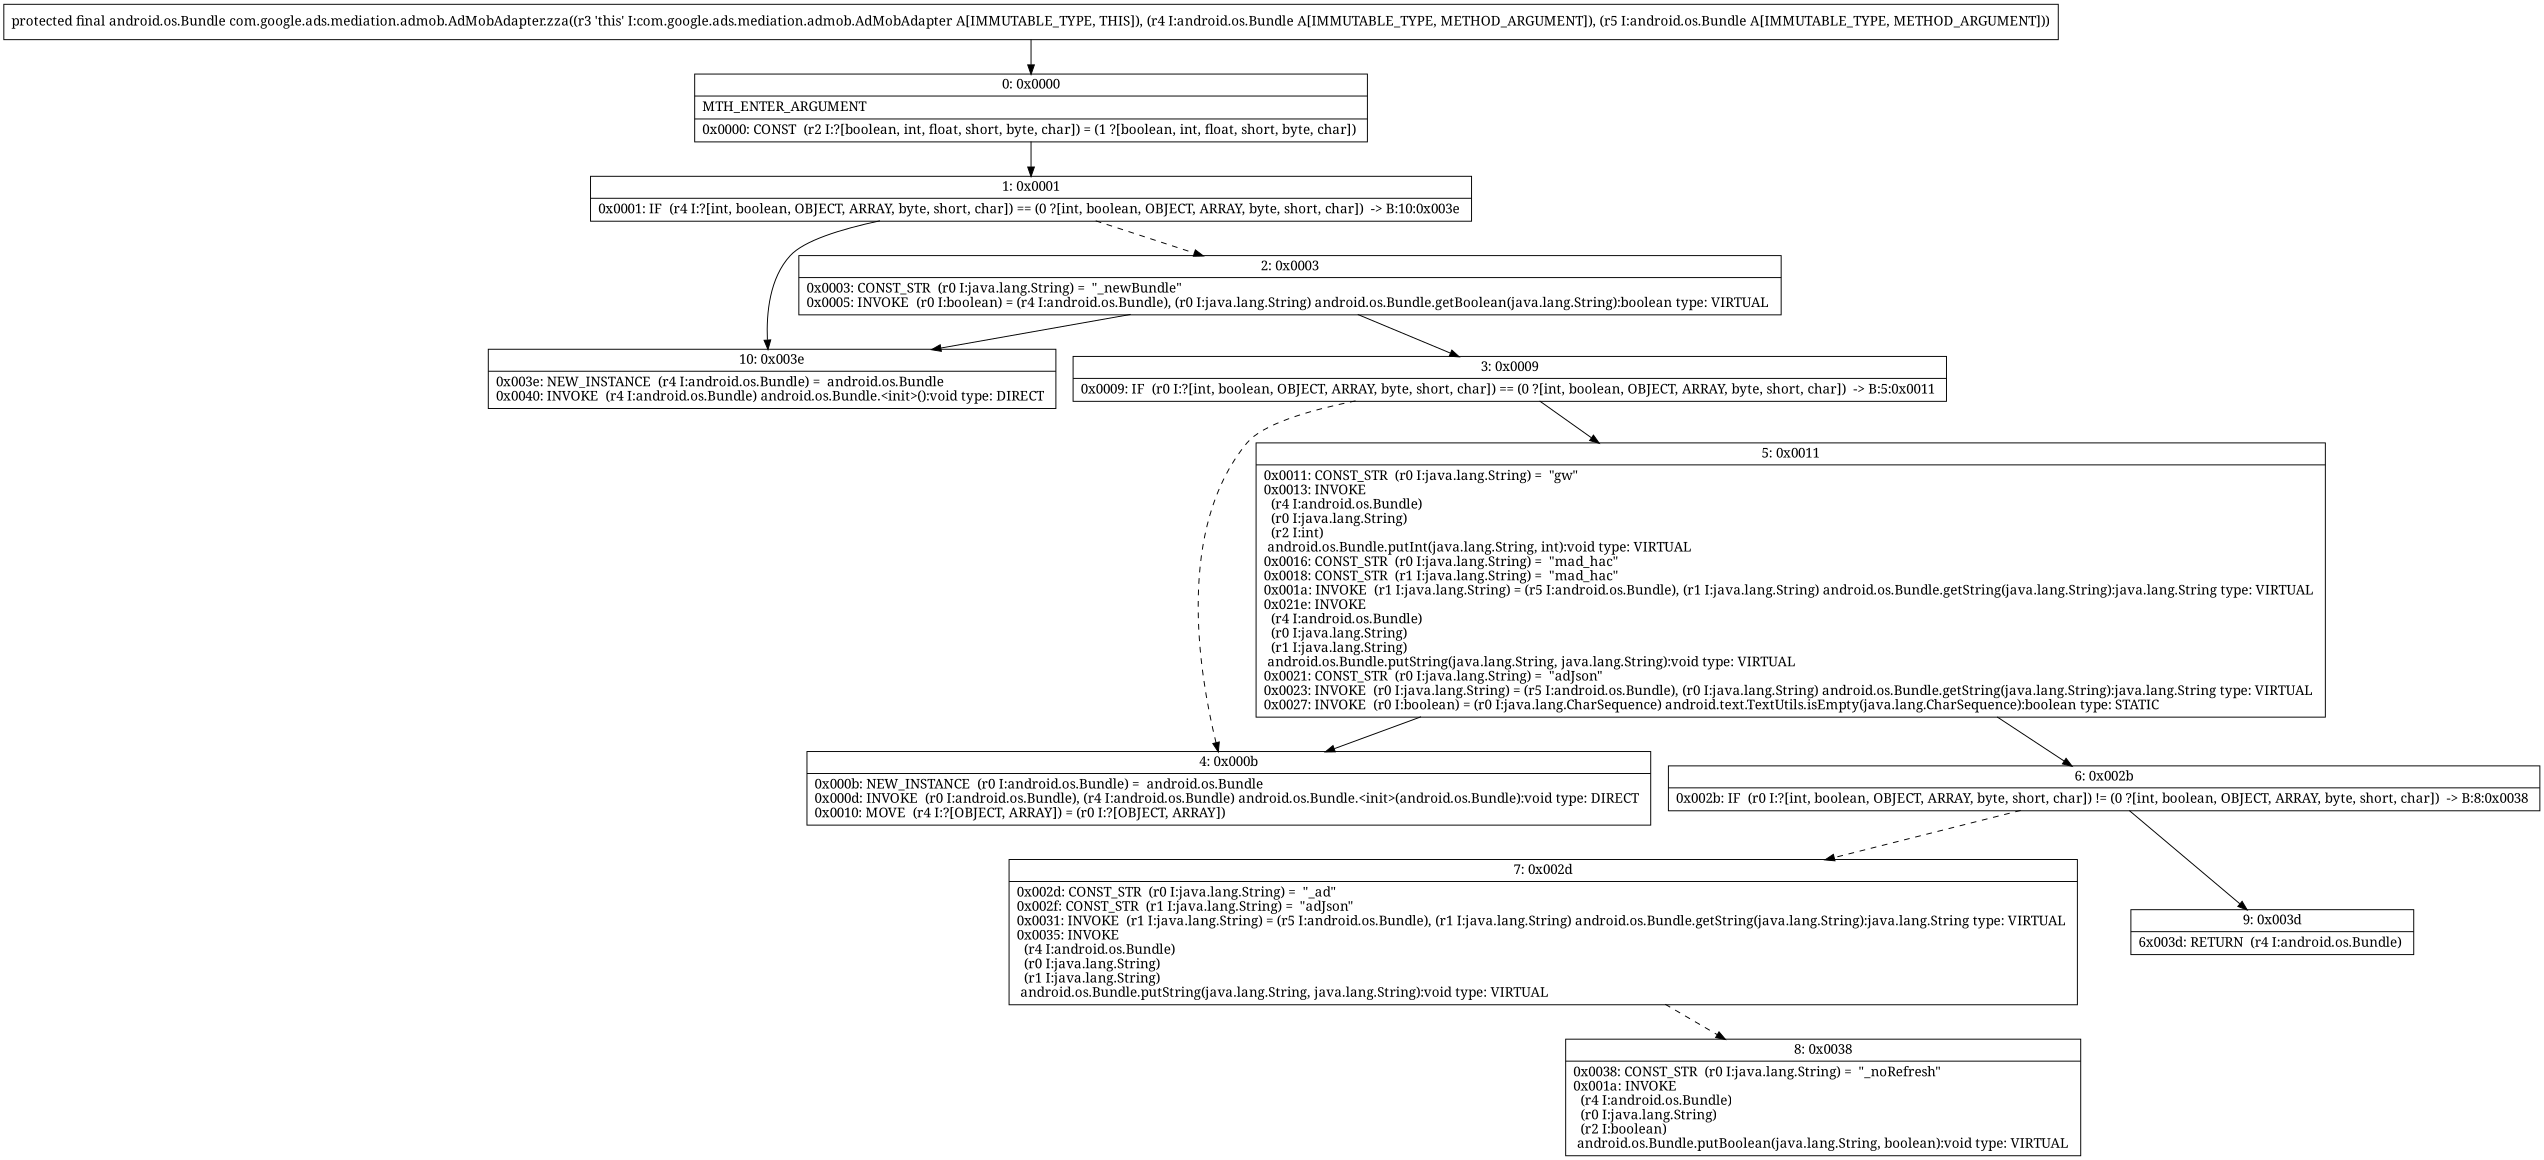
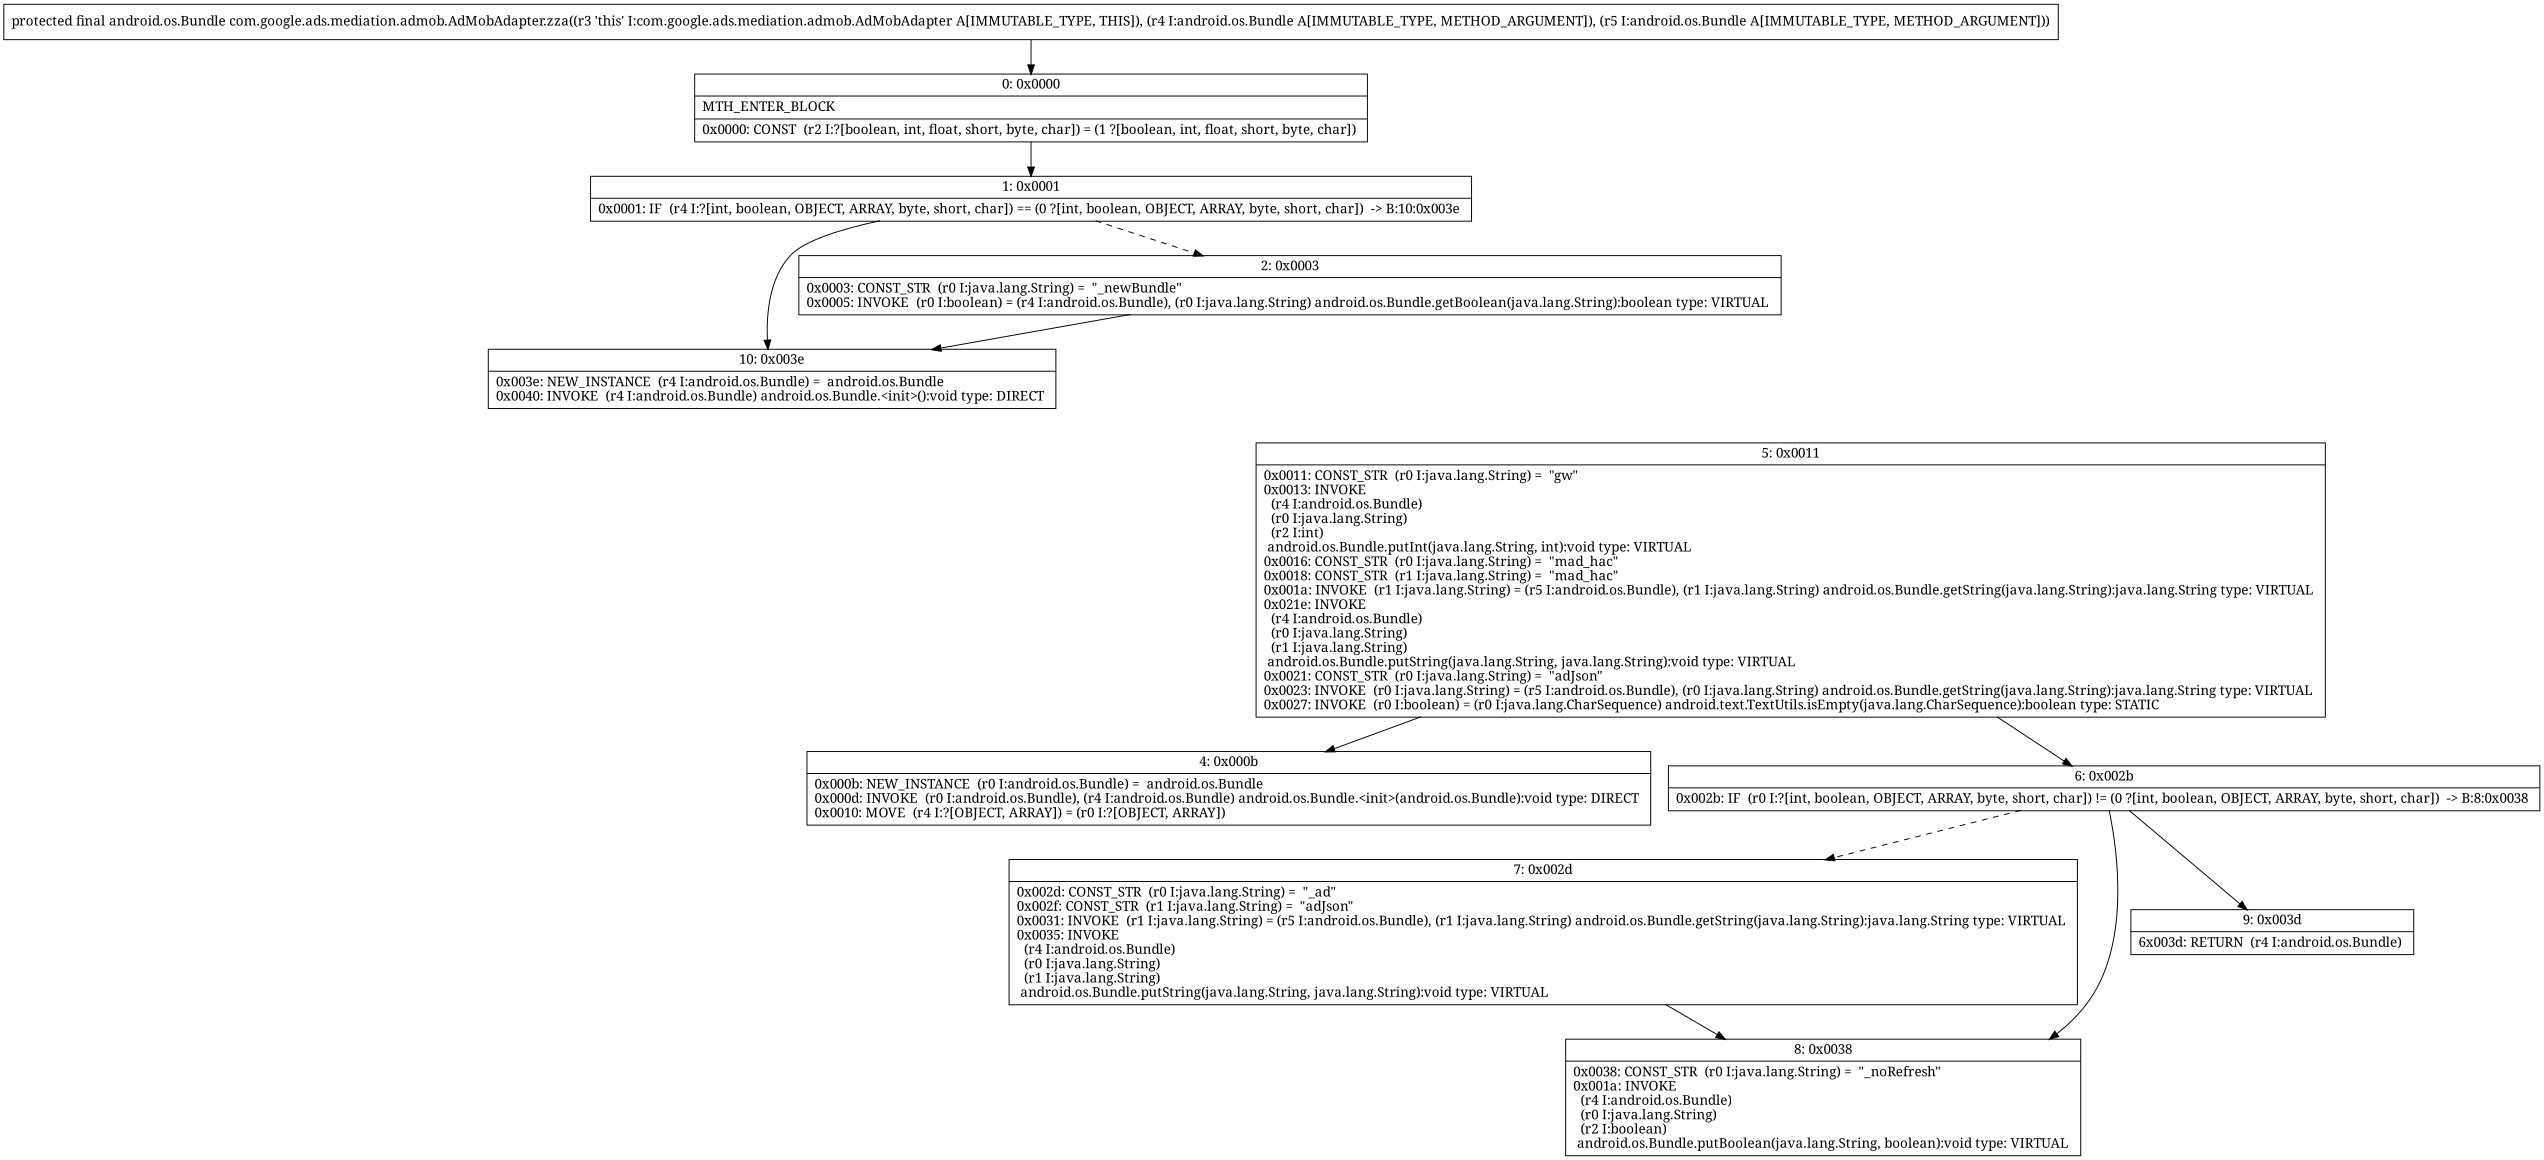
node "0: 0x0000": text "MTH_ENTER_ARGUMENT" -> "MTH_ENTER_BLOCK"
node "3: 0x0009": removed
edge "6: 0x002b" -> "8: 0x0038": added
edge "7: 0x002d" -> "8: 0x0038": style dashed -> solid
